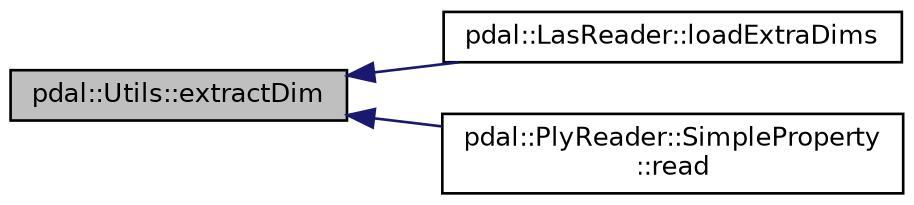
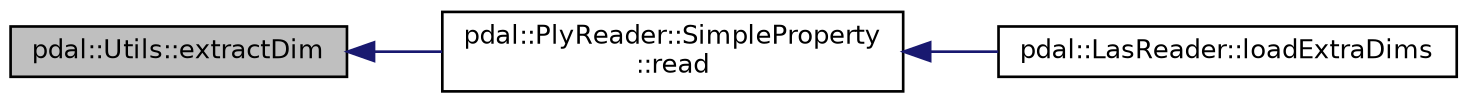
edge "pdal::LasReader::loadExtraDims" -> "pdal::Utils::extractDim": now "pdal::LasReader::loadExtraDims" -> "pdal::PlyReader::SimpleProperty ::read"
